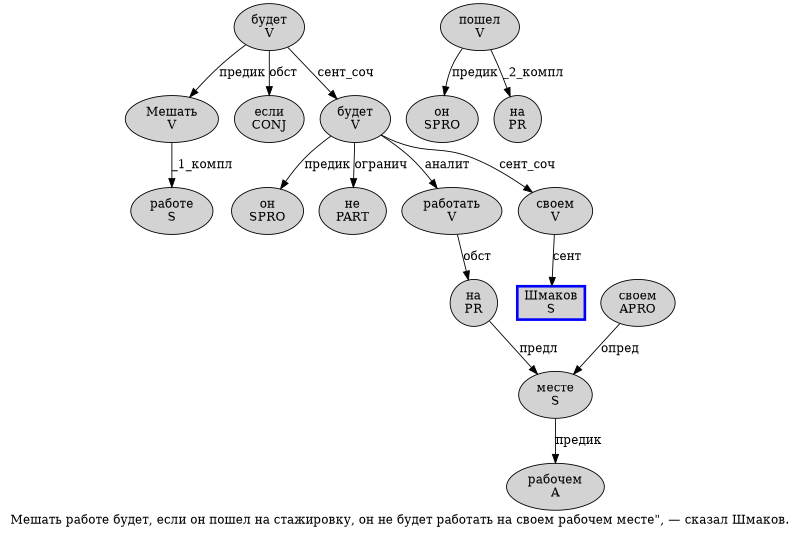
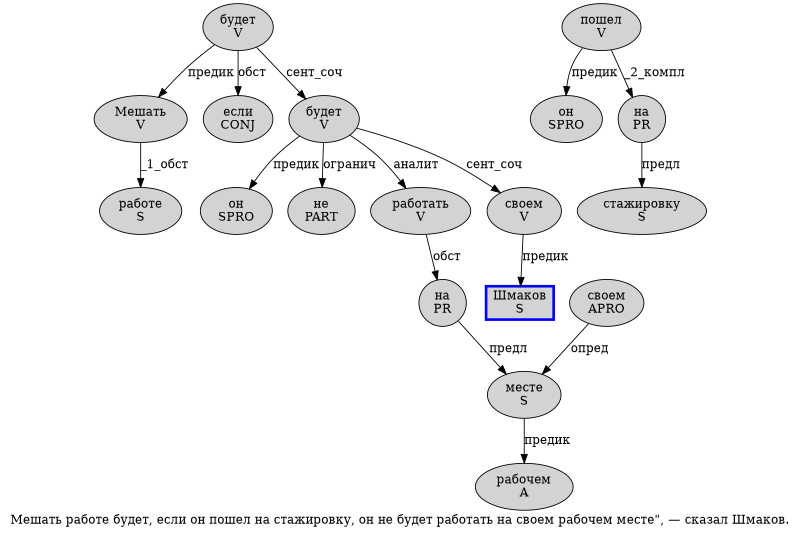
edge "Мешать V" -> "работе S": label "_1_компл" -> "_1_обст"
node "стажировку S": added
edge "своем V" -> "Шмаков S": label "сент" -> "предик"
